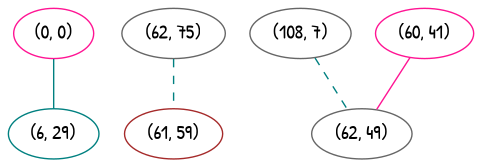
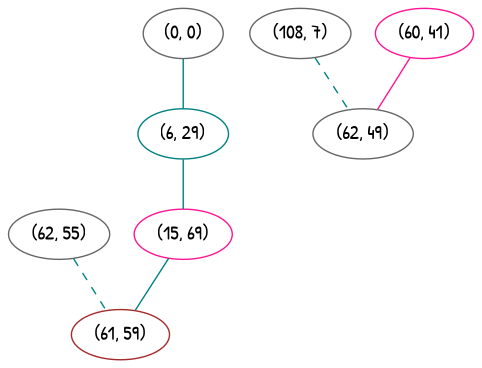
node "(0, 0)": color deeppink -> gray40
node "(62, 75)": label "(62, 75)" -> "(62, 55)"
node "(15, 69)": added
